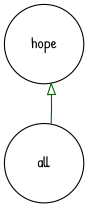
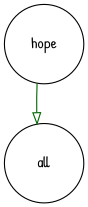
edge "all" -> "hope": reversed
